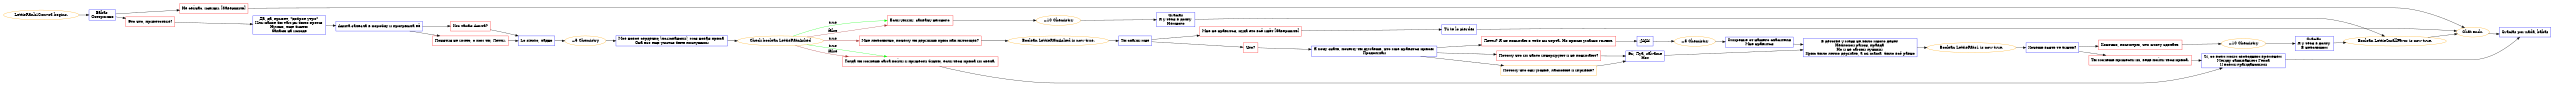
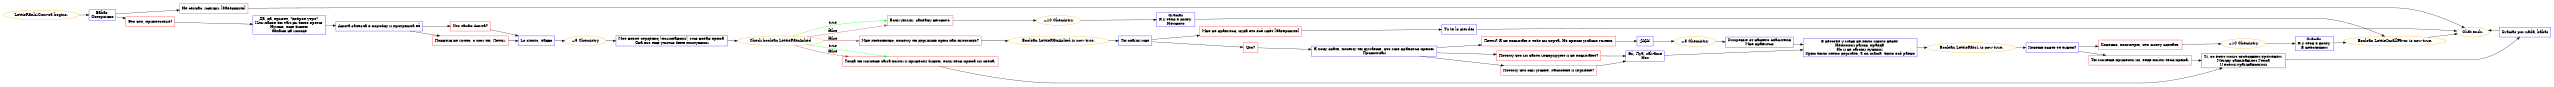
edge "Chat ends." -> "Gracias por nada, babas": reversed
edge "Check boolean LettieRatsAsked" -> "Мне любопытно, почему ты держишь крыс как питомцев?": label "true" -> "false"
node "Потому что они умные, ласковые и игривые?": color orange -> red
